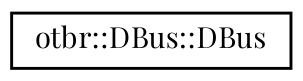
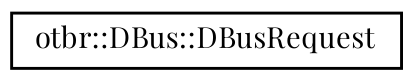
node "otbr::DBus::DBus": label "otbr::DBus::DBus" -> "otbr::DBus::DBusRequest"
